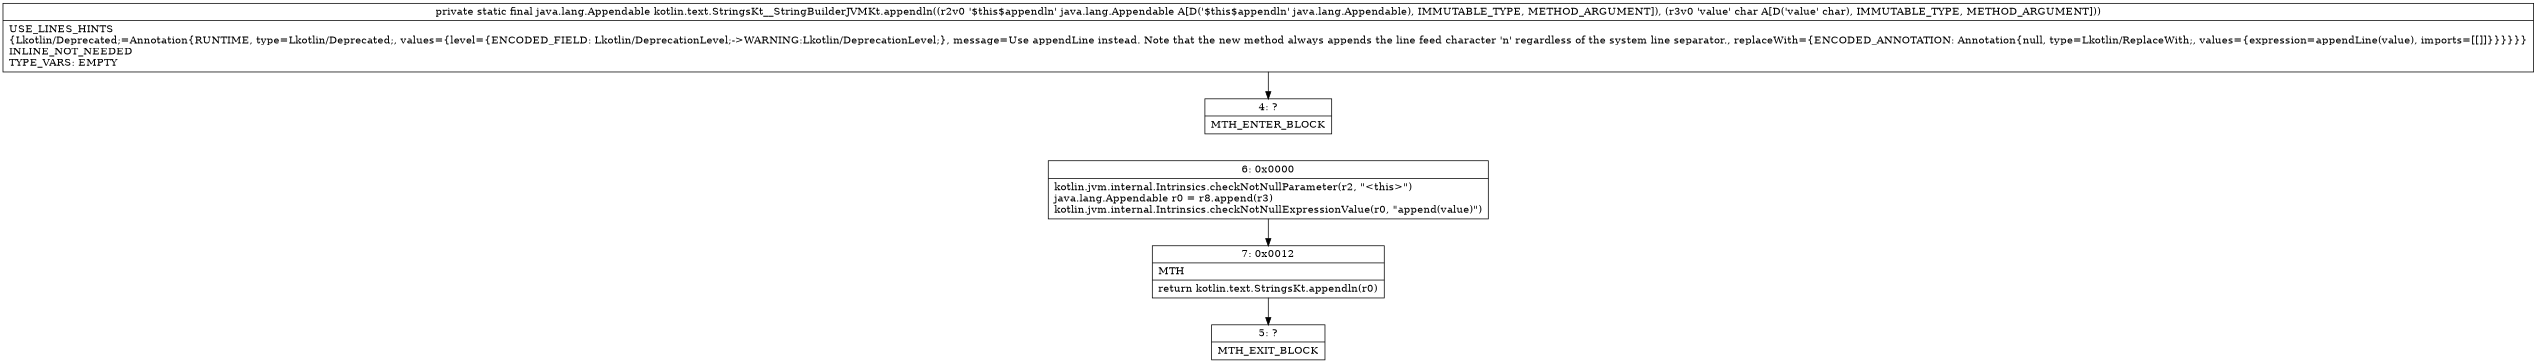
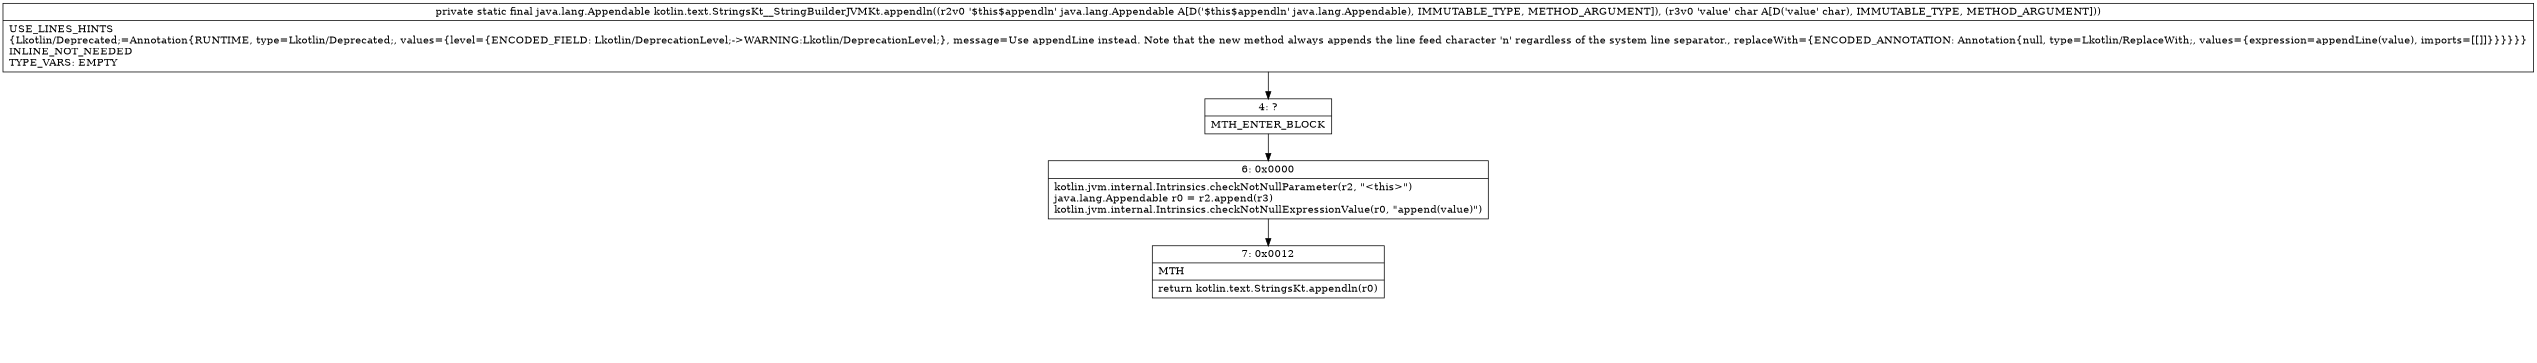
edge "4: ?" -> "6: 0x0000": added
node "6: 0x0000": text "java.lang.Appendable r0 = r8.append(r3)" -> "java.lang.Appendable r0 = r2.append(r3)"
node "5: ?": removed
